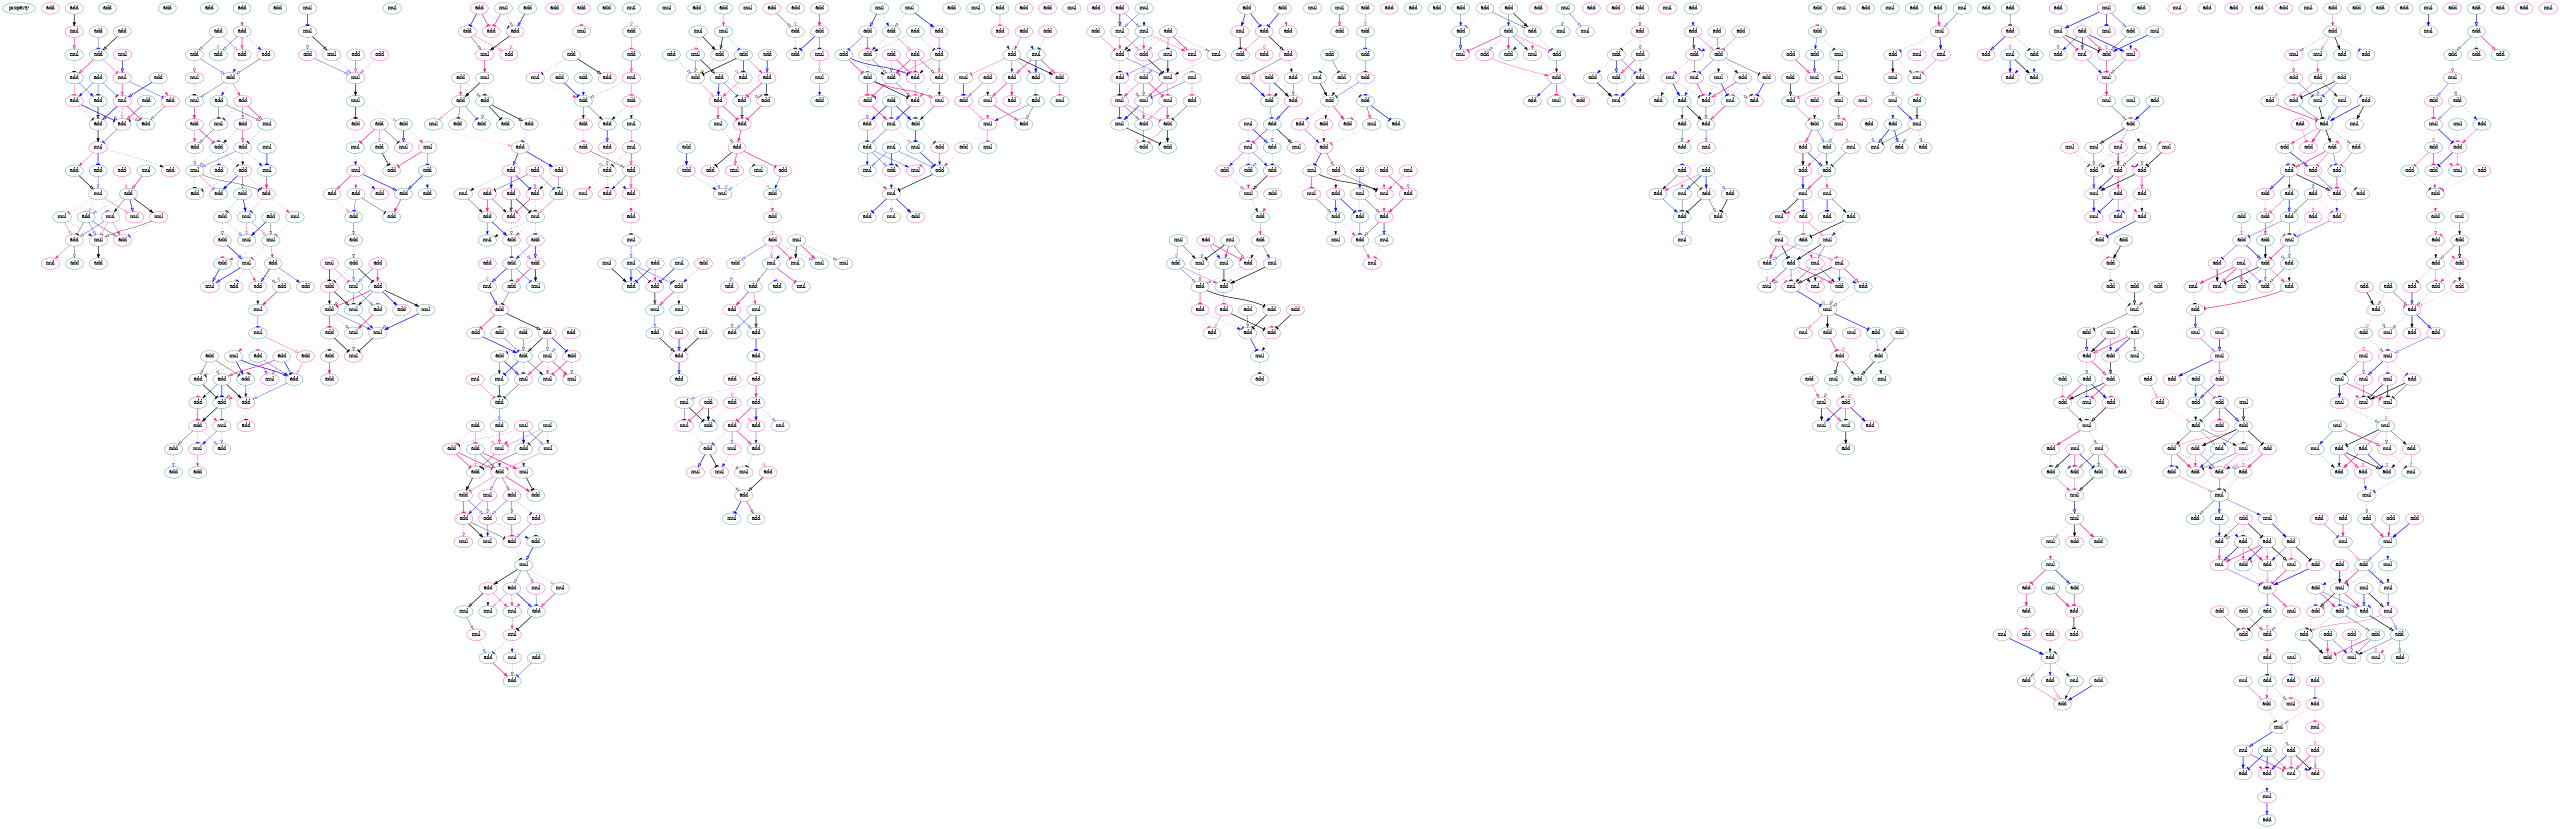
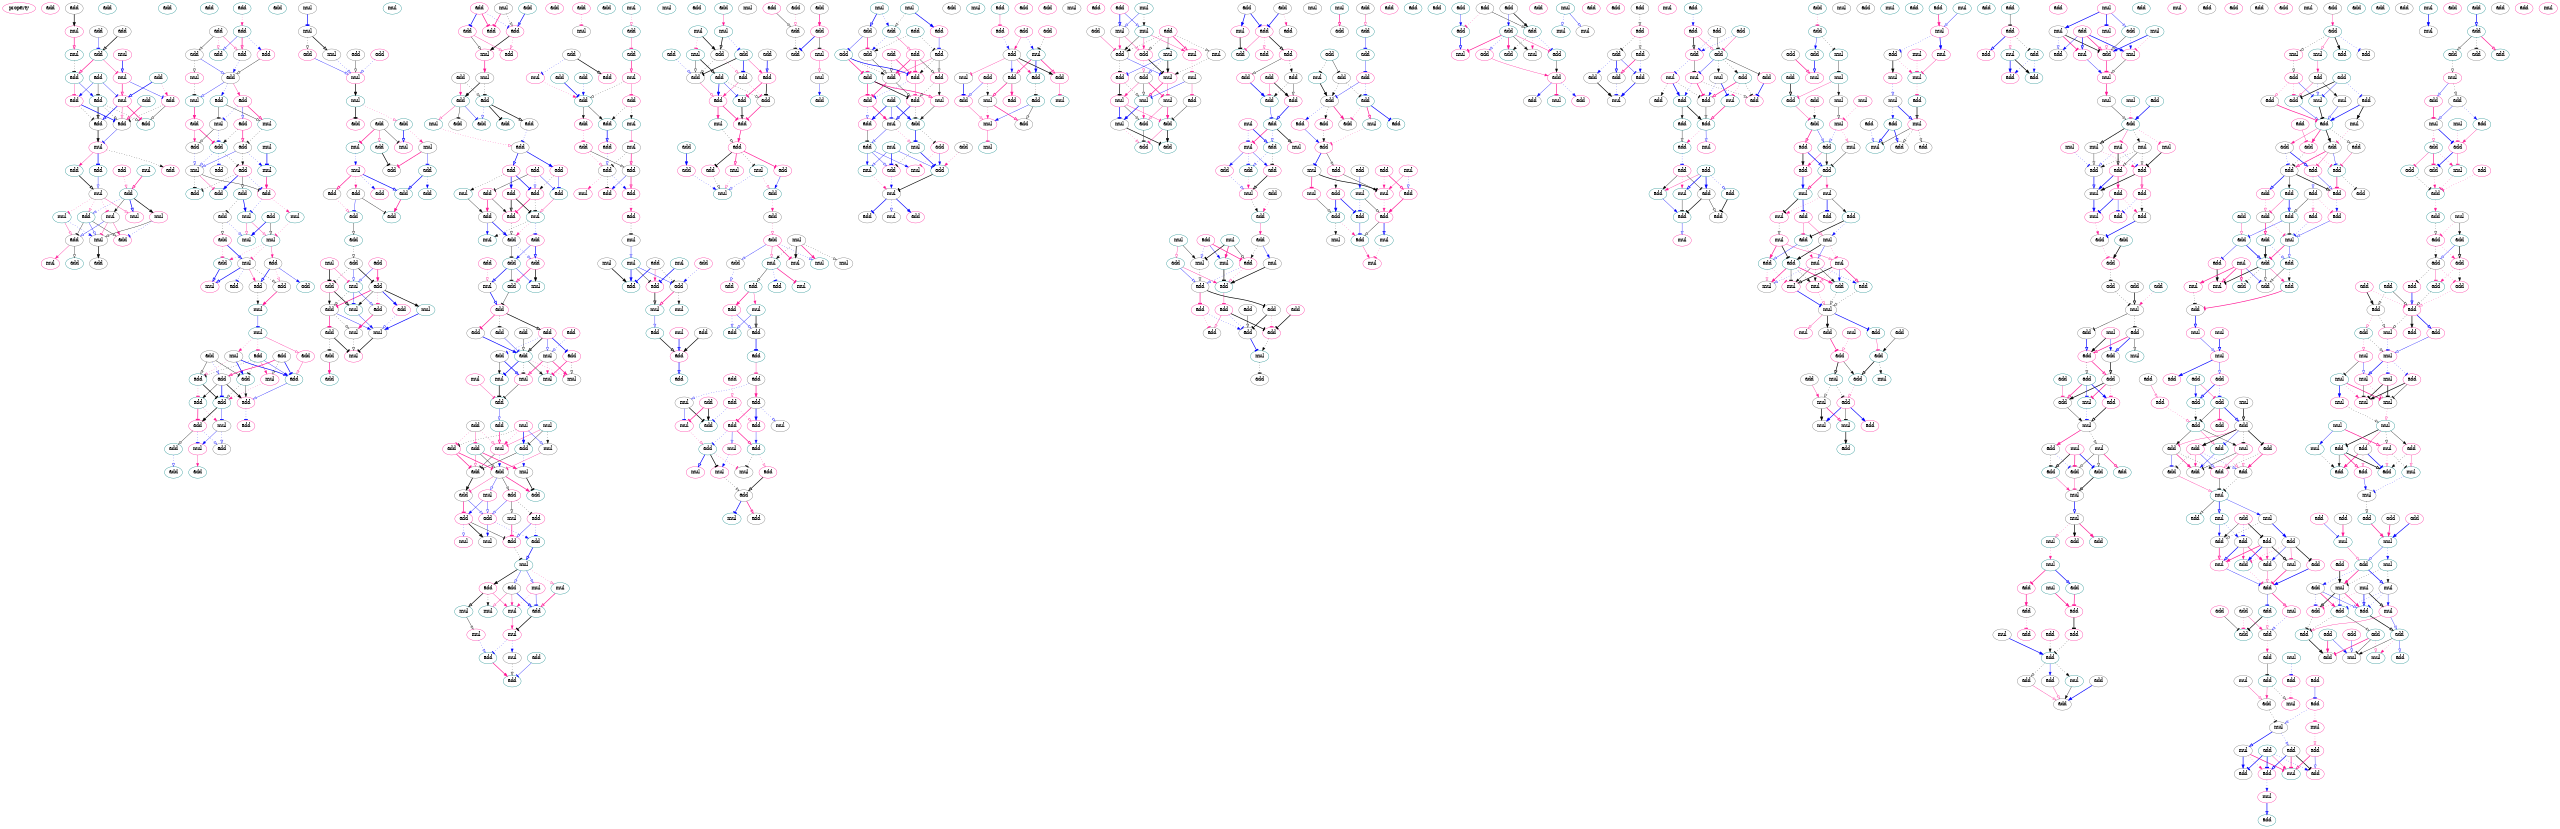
node "property": color teal -> deeppink
